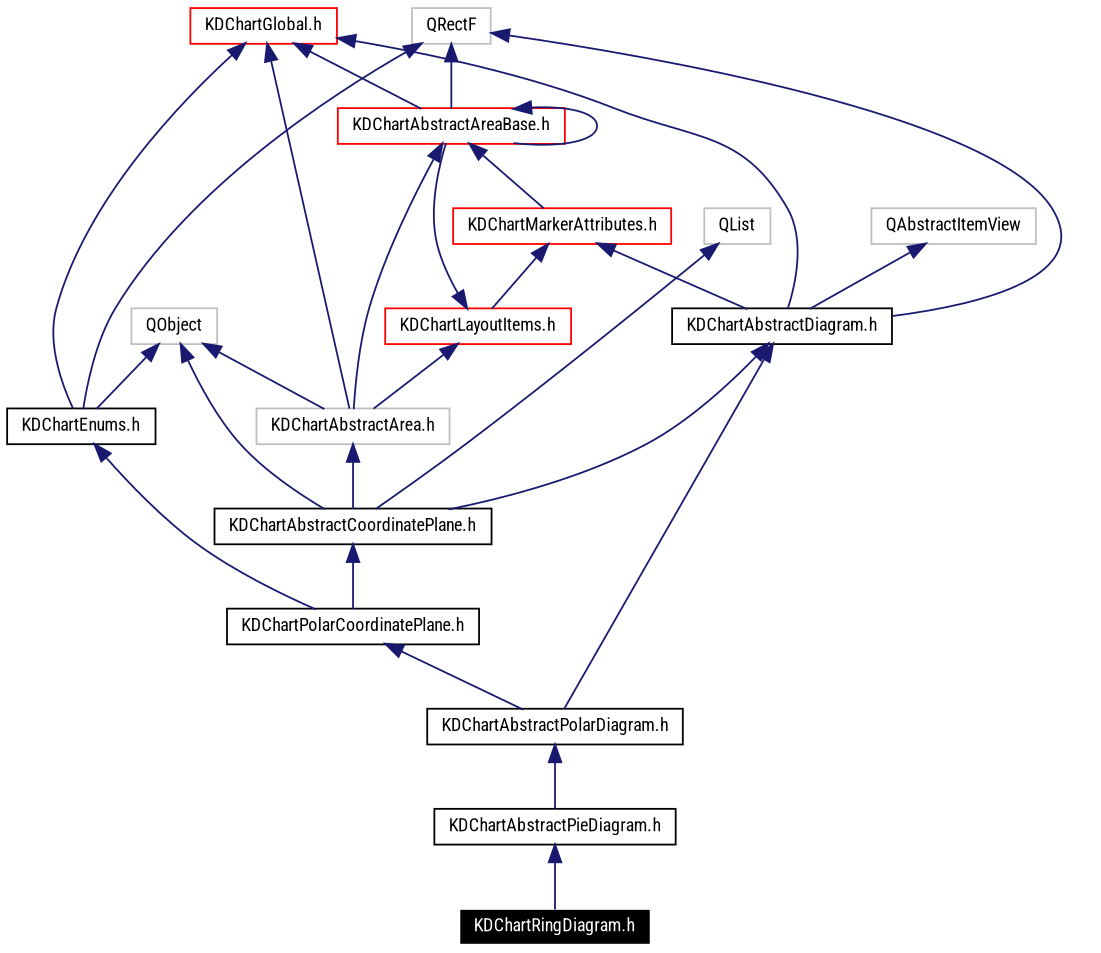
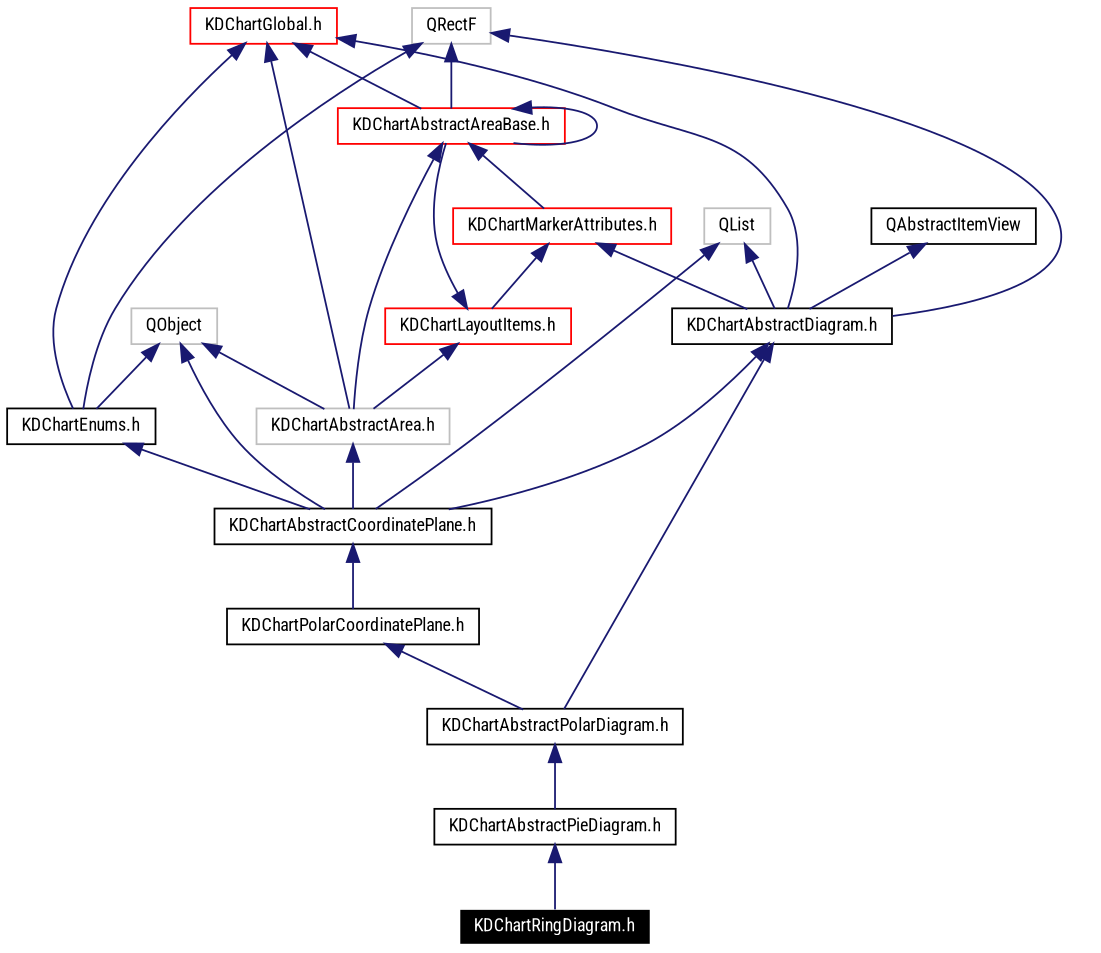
node "QAbstractItemView": color grey75 -> black
edge "KDChartAbstractDiagram.h" -> "QList": added
edge "KDChartPolarCoordinatePlane.h" -> "KDChartEnums.h": now "KDChartAbstractCoordinatePlane.h" -> "KDChartEnums.h"
